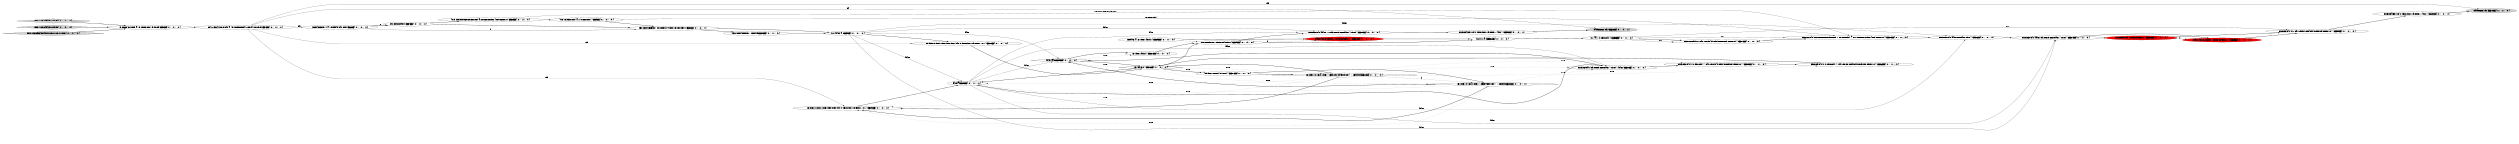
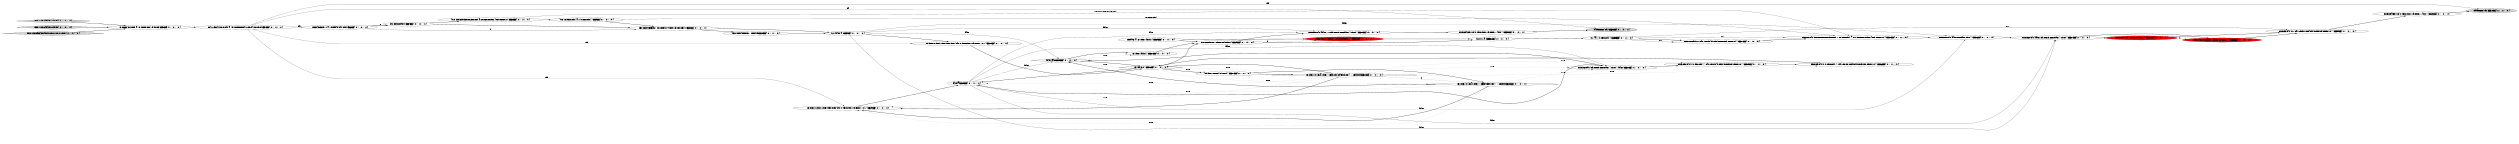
edge "sstables = rewriter.finish()@@@29@@@['1', '1', '0']" -> "TransactionLog.waitForDeletions()@@@29@@@['1', '0', '1']": style dashed -> bold
edge "int files = 1@@@9@@@['1', '1', '1']" -> "files++@@@20@@@['1', '1', '1']": removed, label "files"
